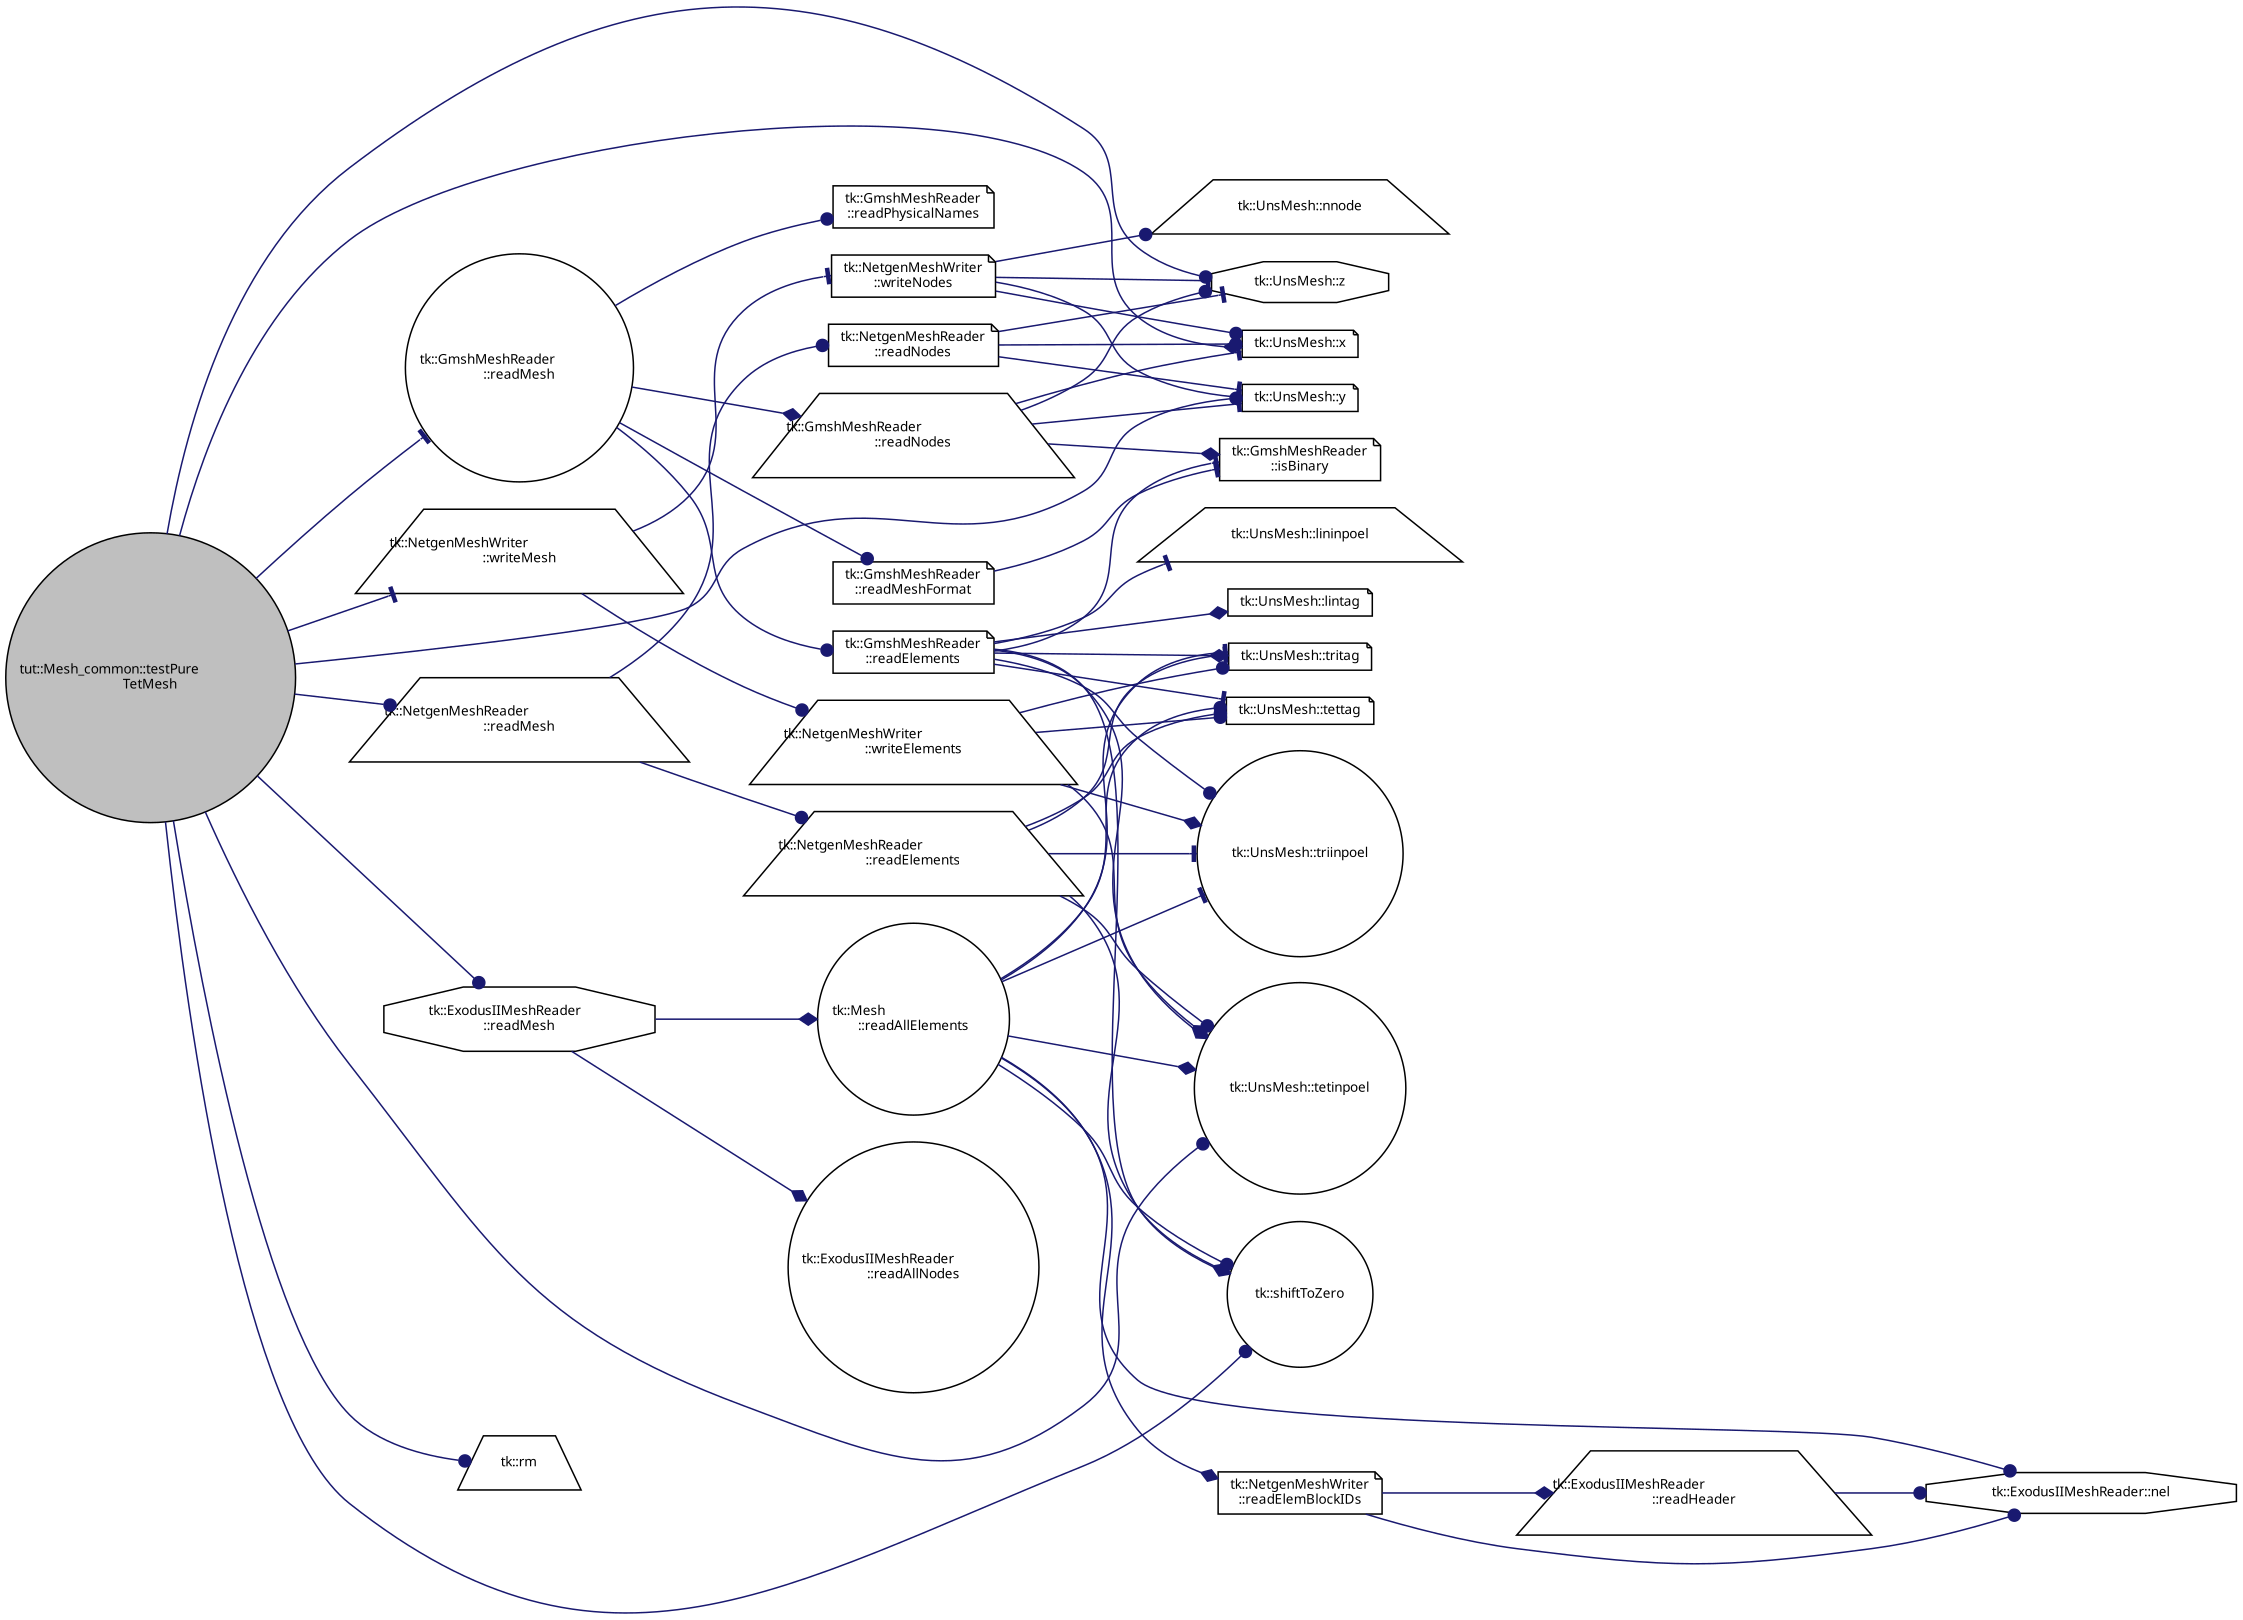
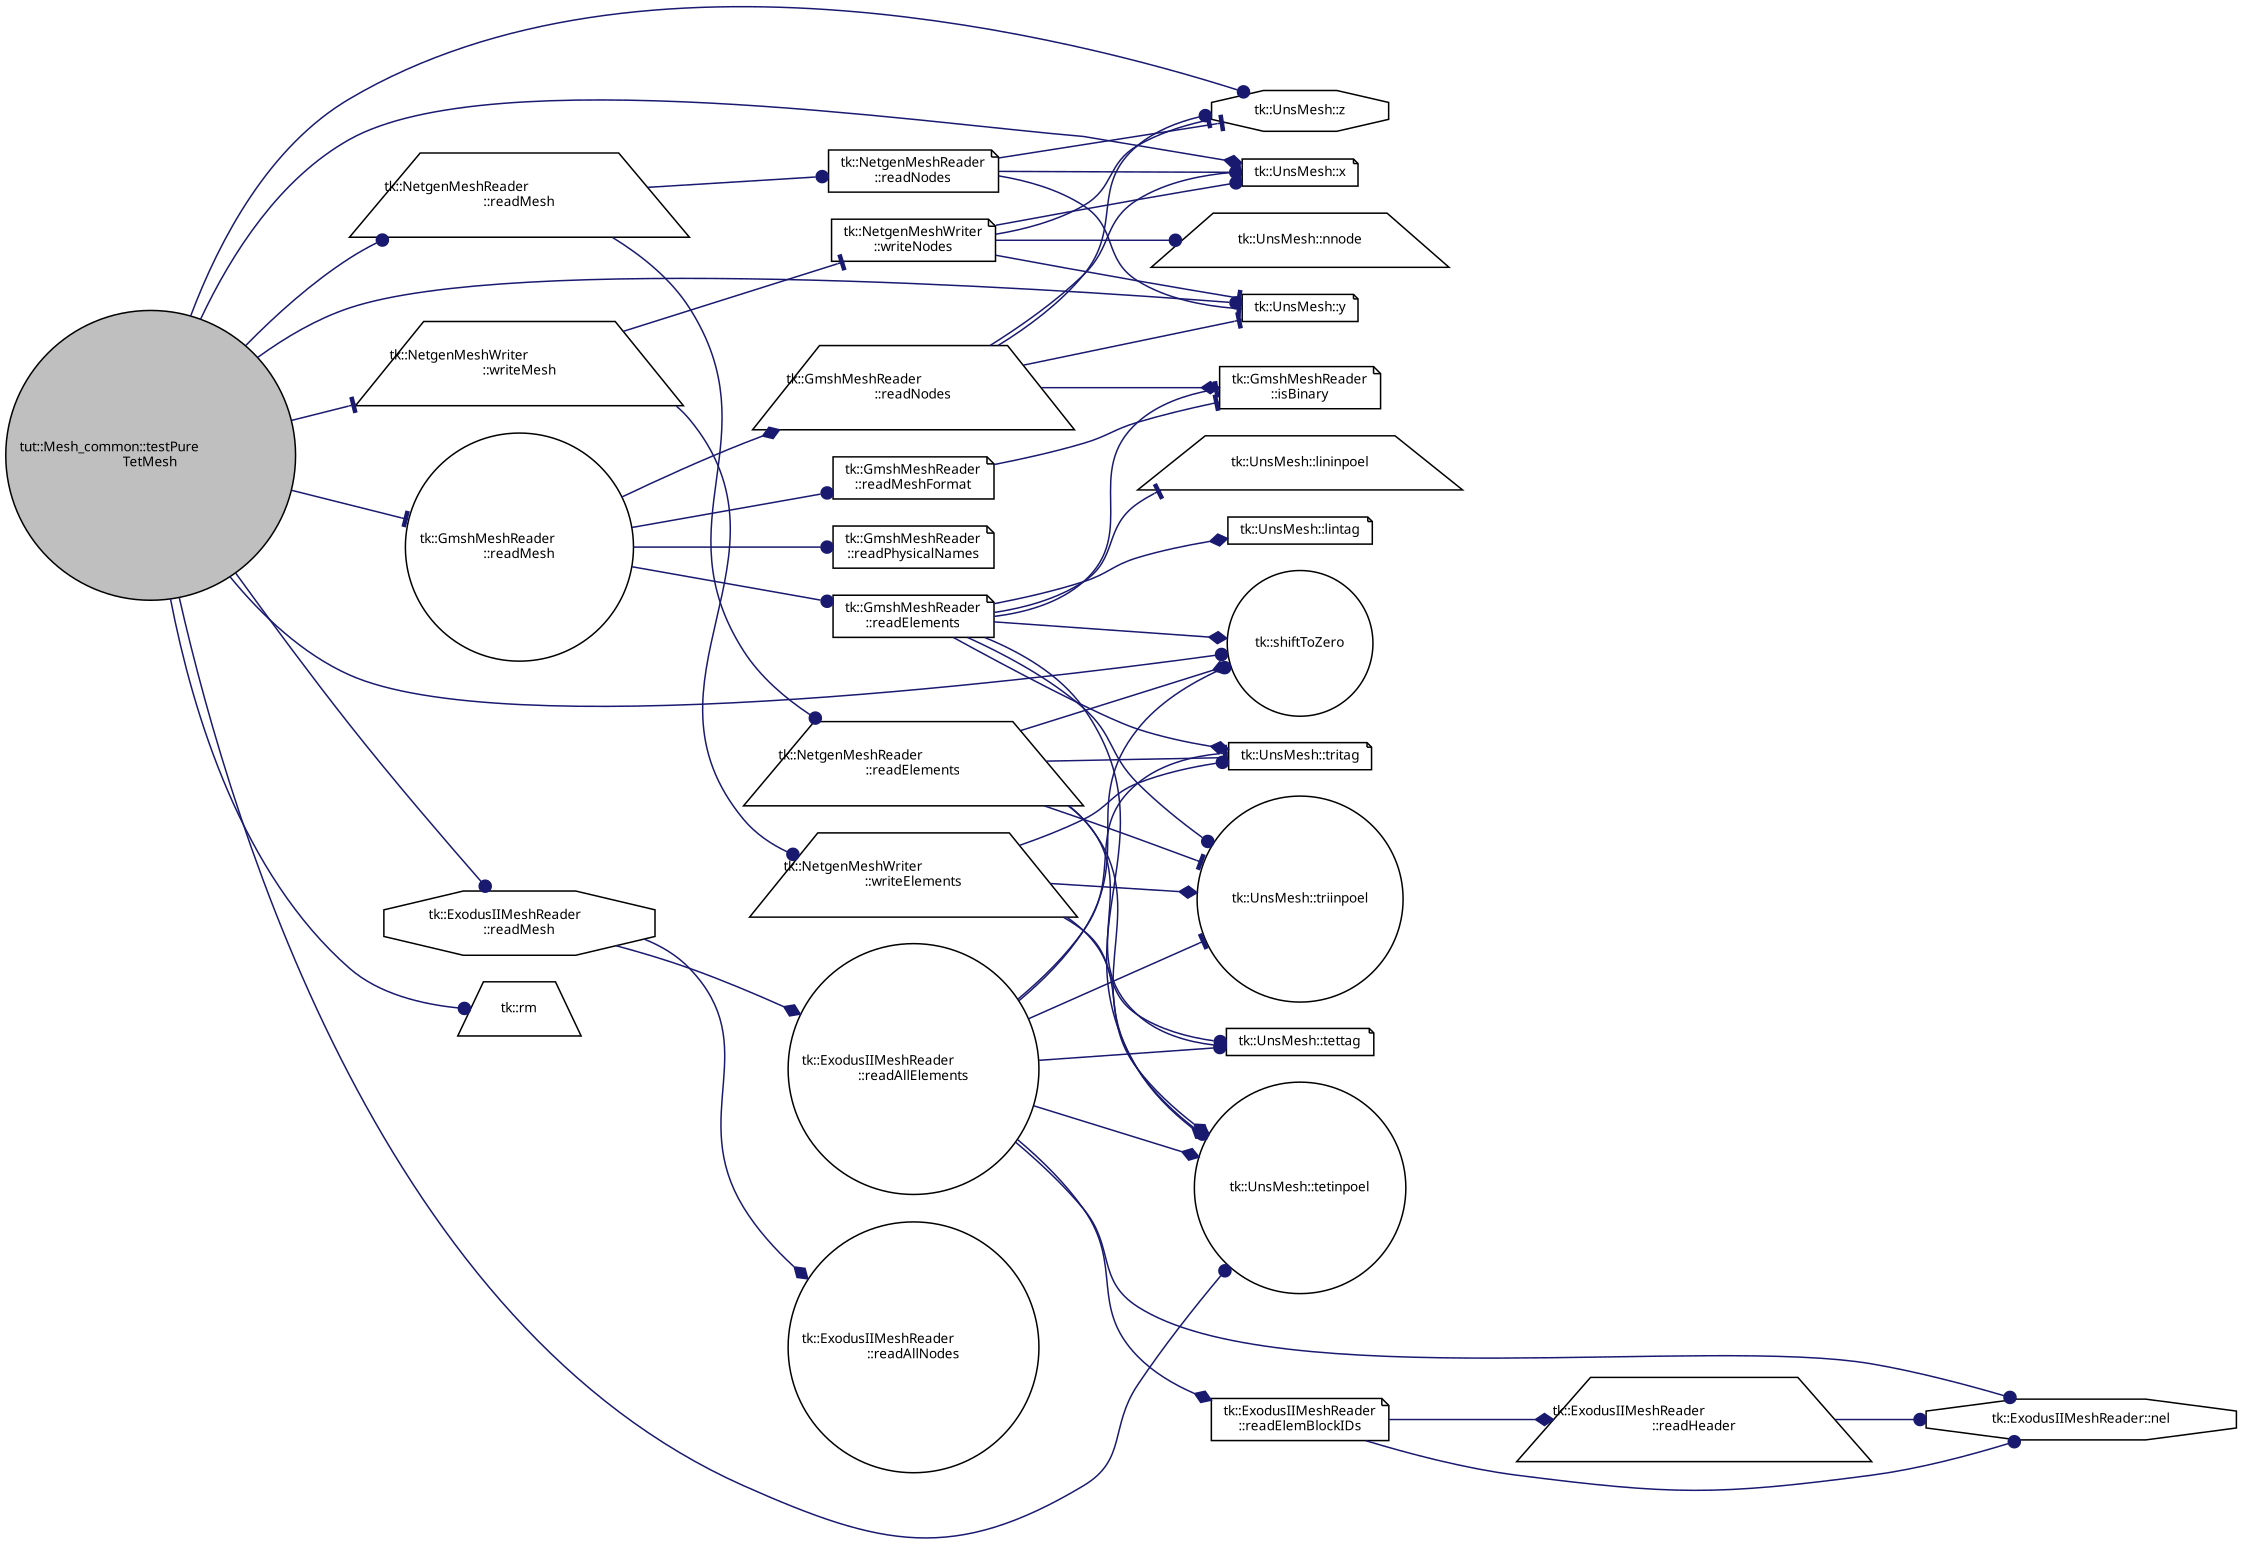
edge "tk::GmshMeshReader ::readElements" -> "tk::UnsMesh::tettag": removed
node "tk::Mesh ::readAllElements": label "tk::Mesh ::readAllElements" -> "tk::ExodusIIMeshReader ::readAllElements"
node "tk::NetgenMeshWriter ::readElemBlockIDs": label "tk::NetgenMeshWriter ::readElemBlockIDs" -> "tk::ExodusIIMeshReader ::readElemBlockIDs"
